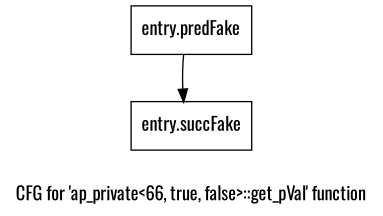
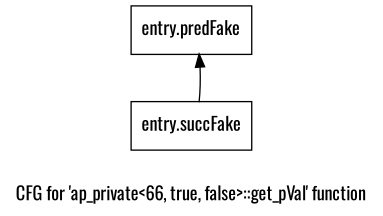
edge "entry.predFake" -> "entry.succFake": reversed
